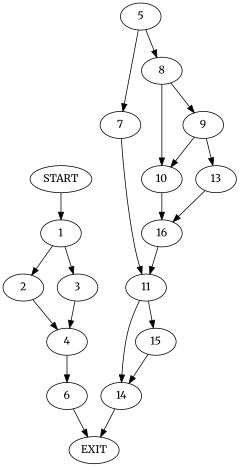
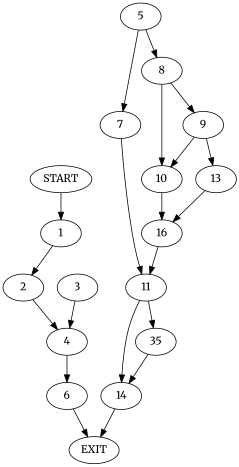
edge "1" -> "3": removed
node "15": label "15" -> "35"
